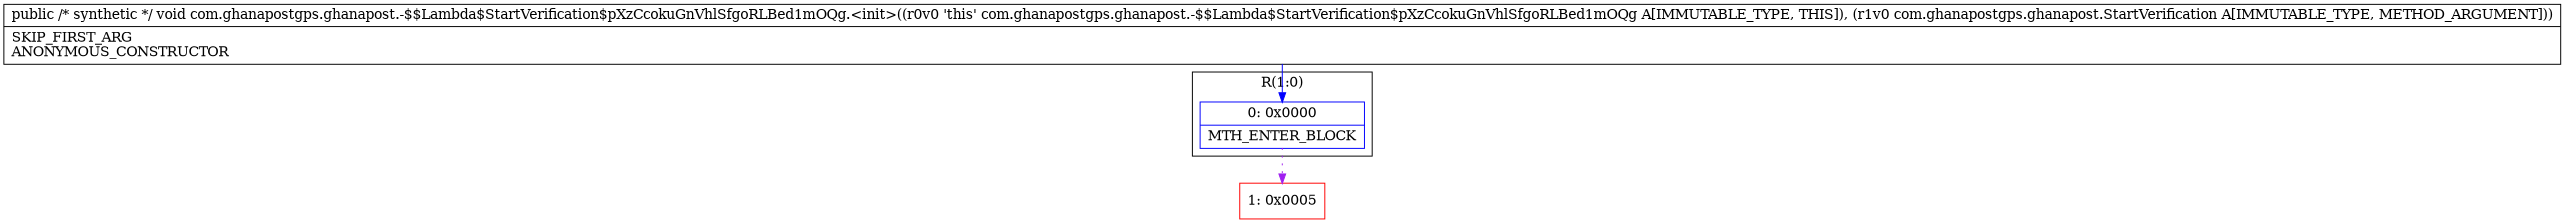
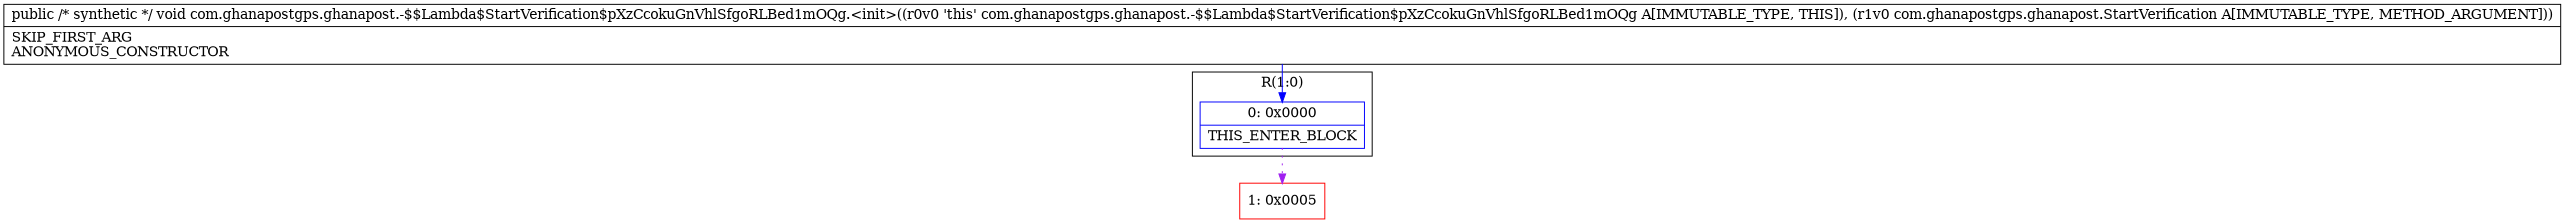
node "0: 0x0000": text "MTH_ENTER_BLOCK" -> "THIS_ENTER_BLOCK"
